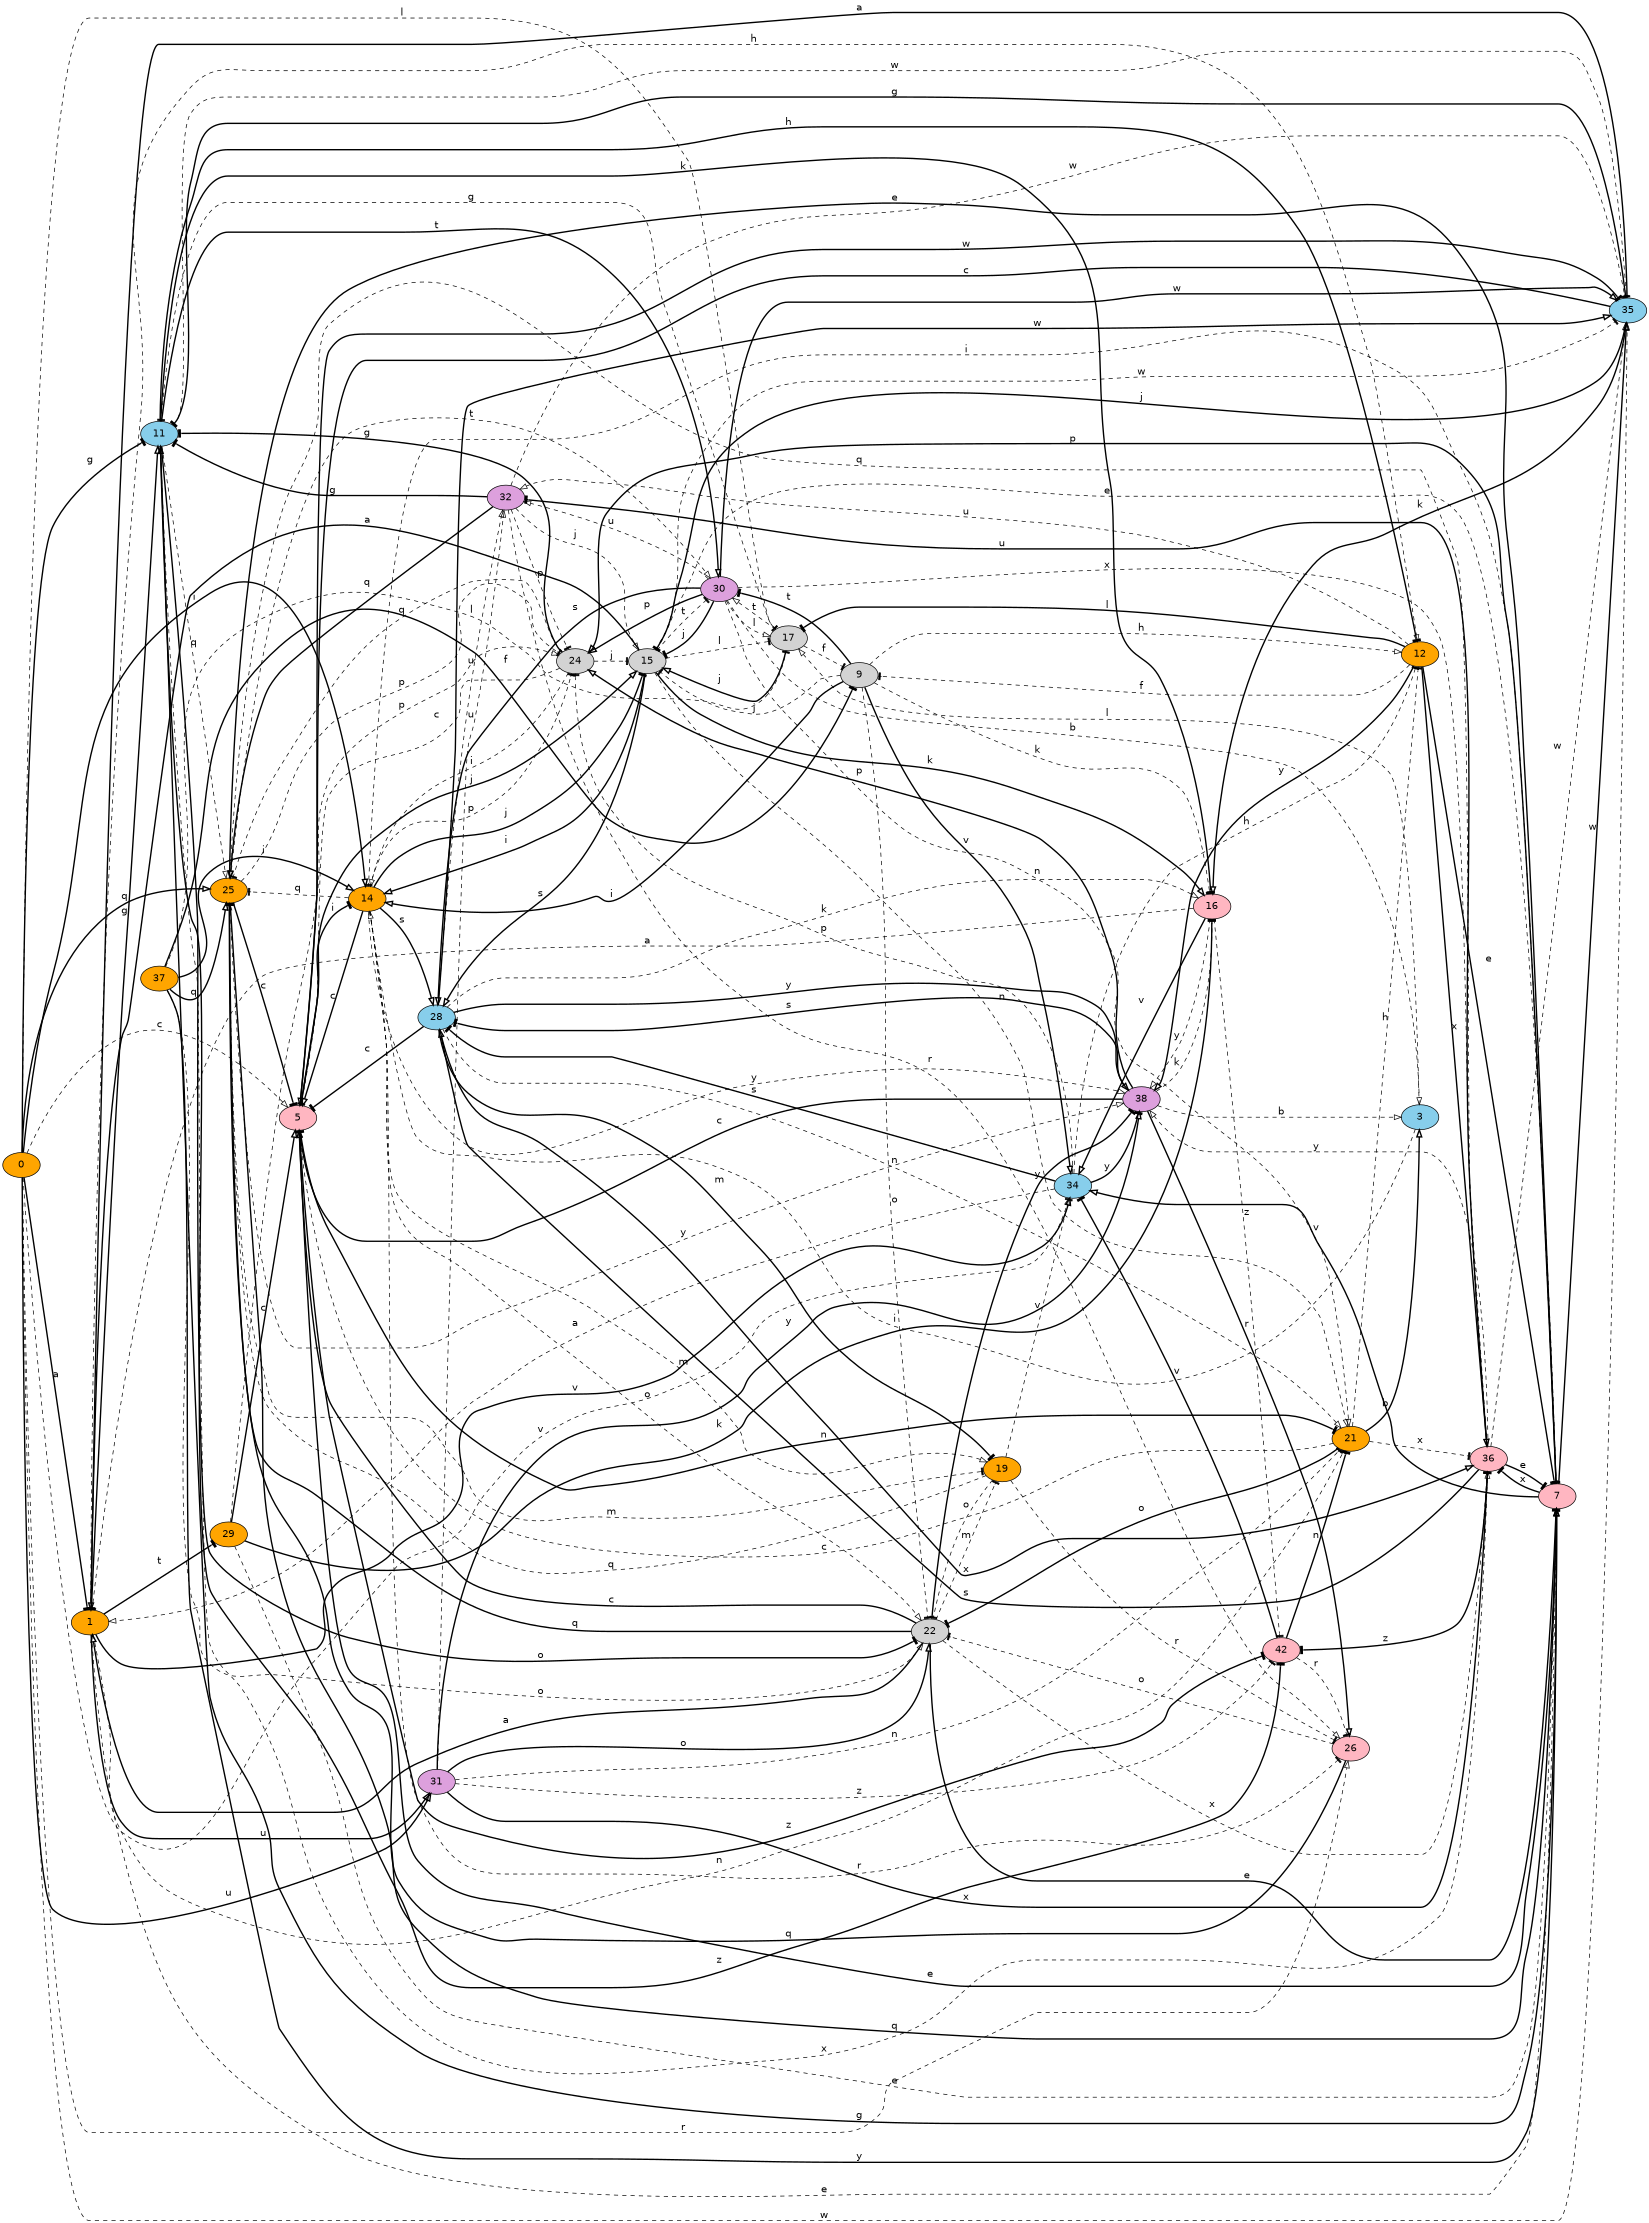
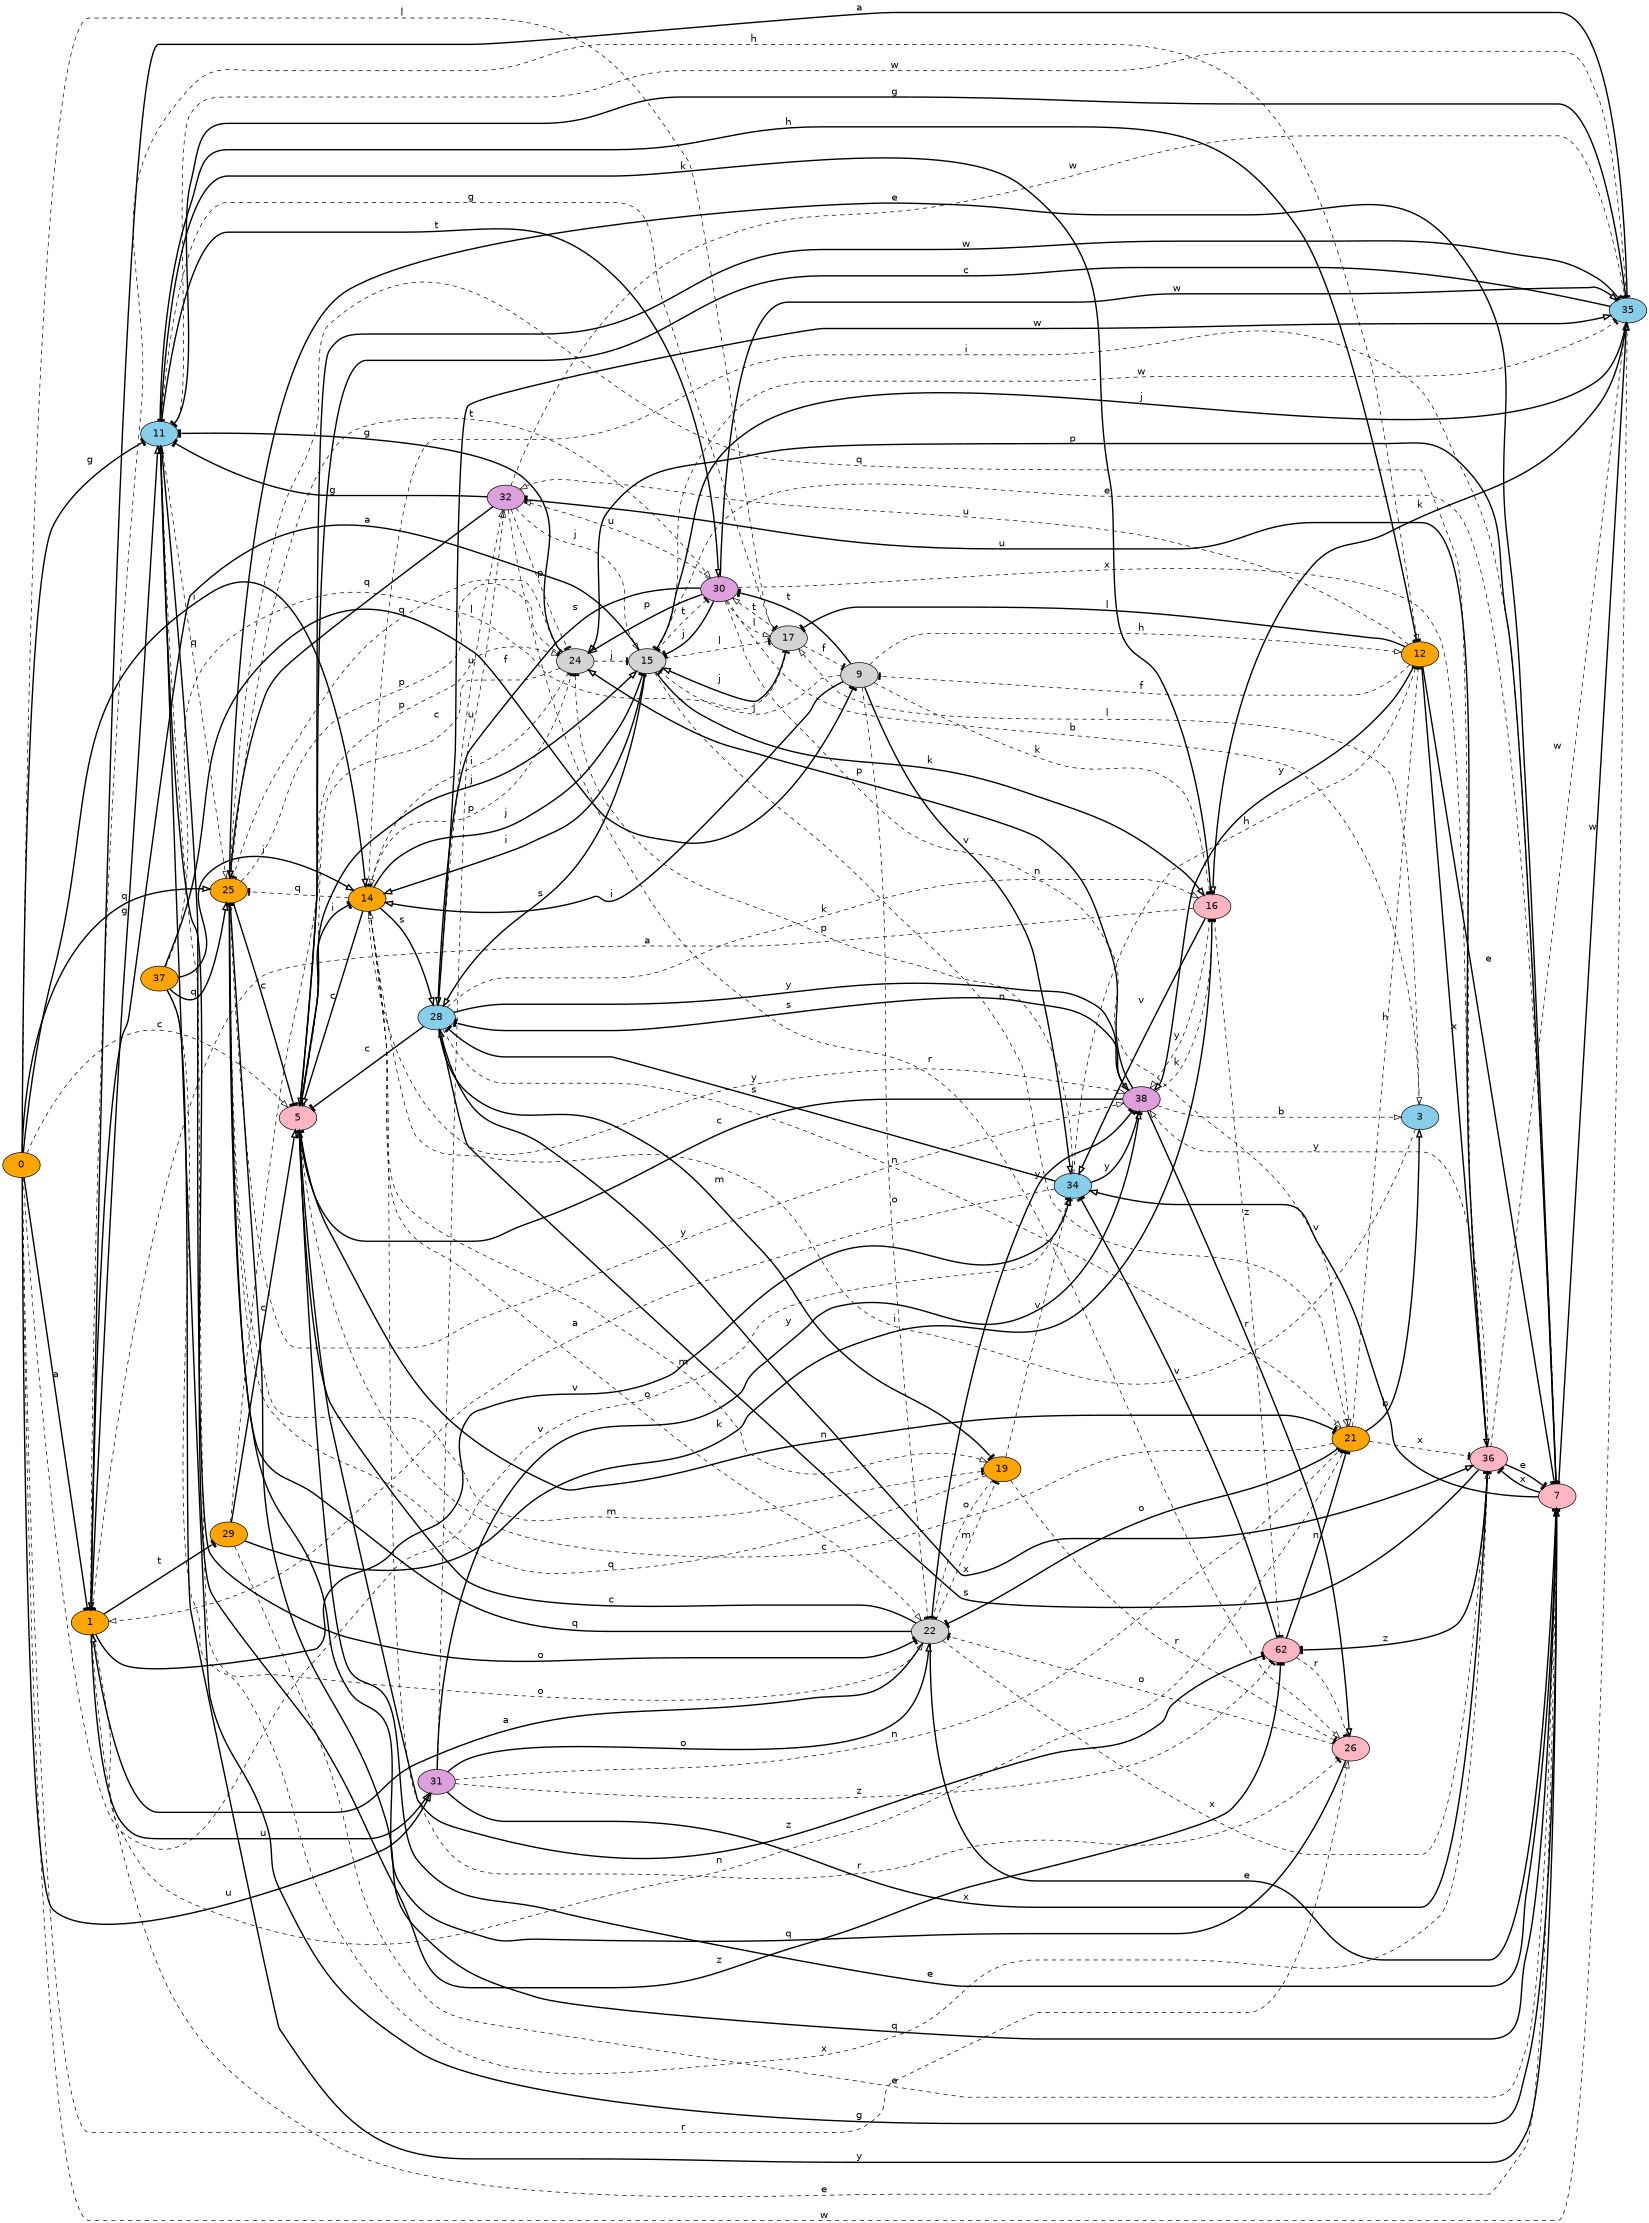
node "42": label "42" -> "62"
